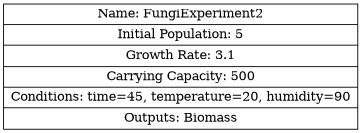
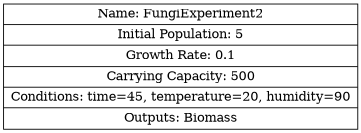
node "Name: FungiExperiment2": text "Growth Rate: 3.1" -> "Growth Rate: 0.1"
